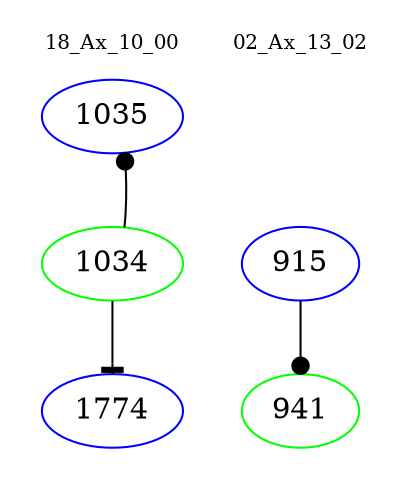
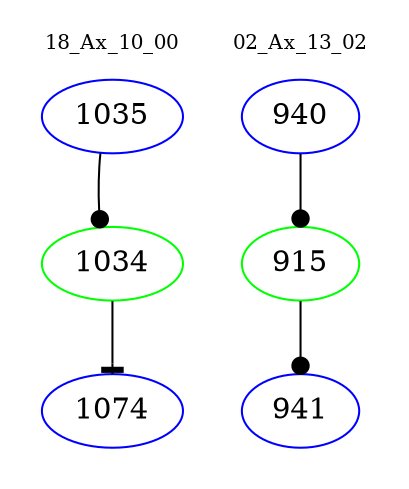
node "940": added
edge "1034" -> "1035": reversed
node "915": color blue -> green
node "1774": label "1774" -> "1074"
node "941": color green -> blue
